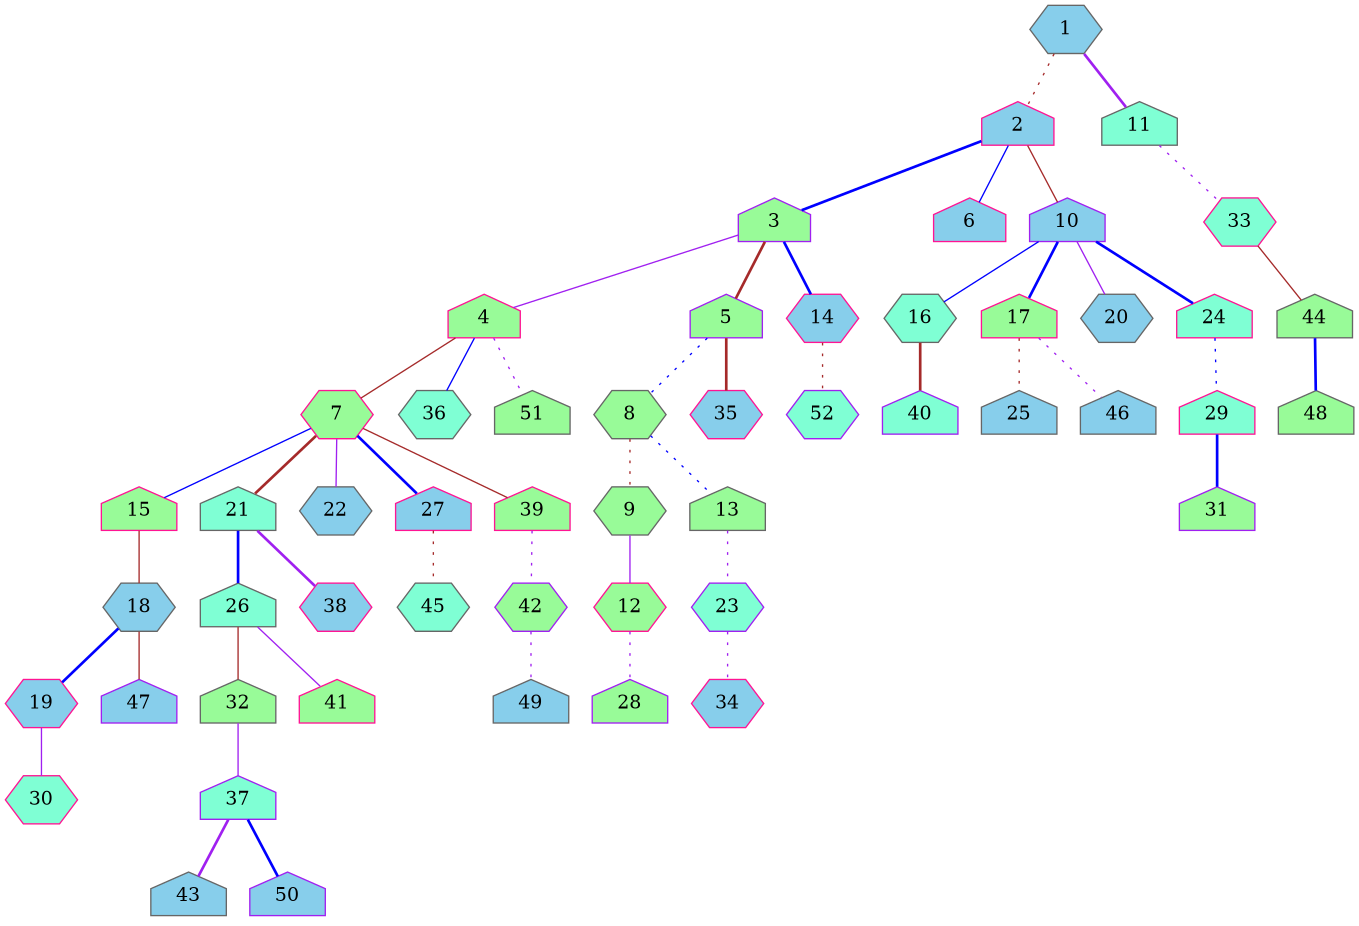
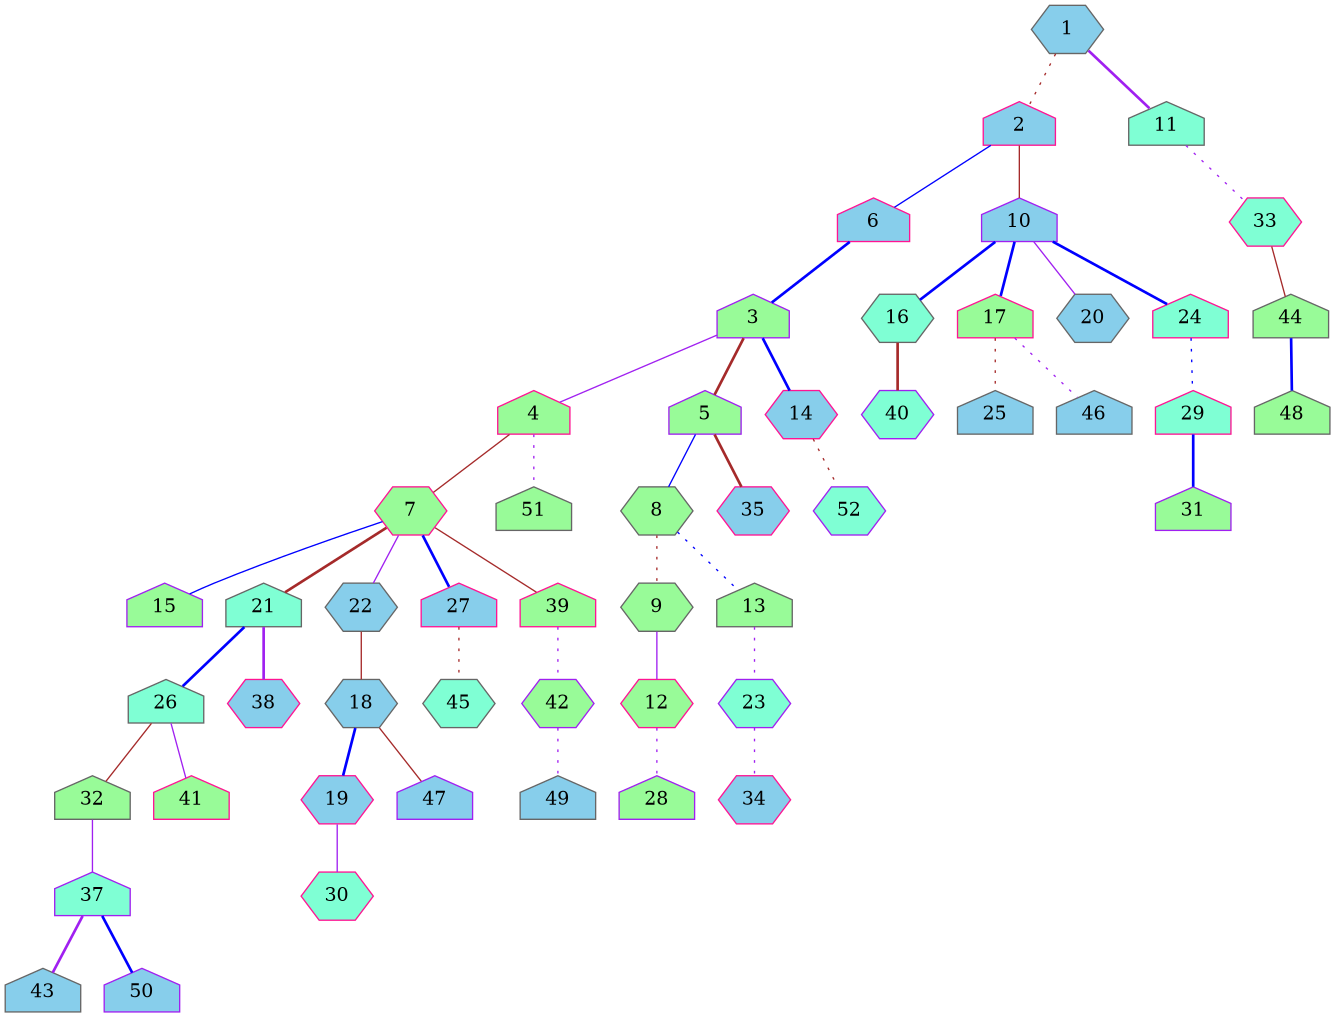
edge "2" -- "3": now "6" -- "3"
edge "10" -- "16": style solid -> bold
edge "5" -- "8": style dotted -> solid
node "36": removed
node "40": shape house -> hexagon
node "15": color deeppink -> purple
edge "15" -- "18": now "22" -- "18"
